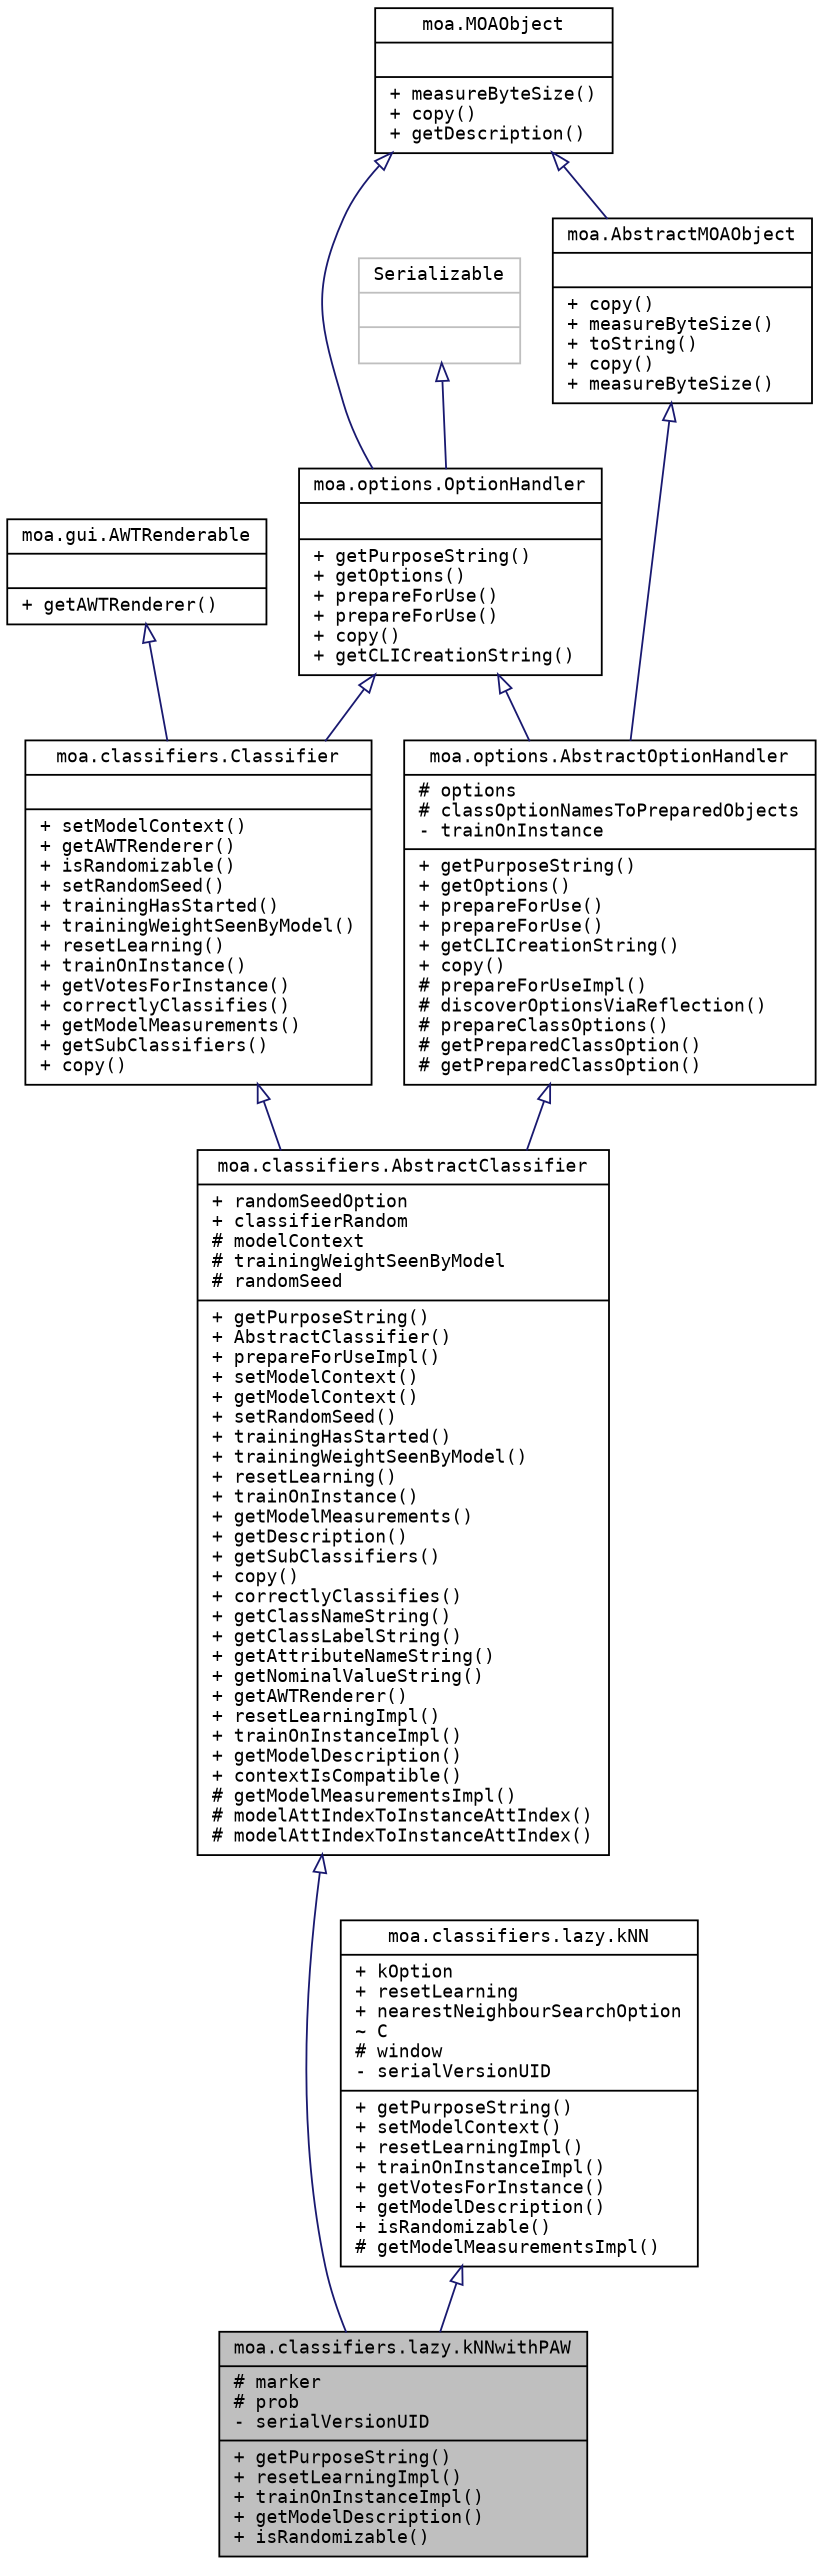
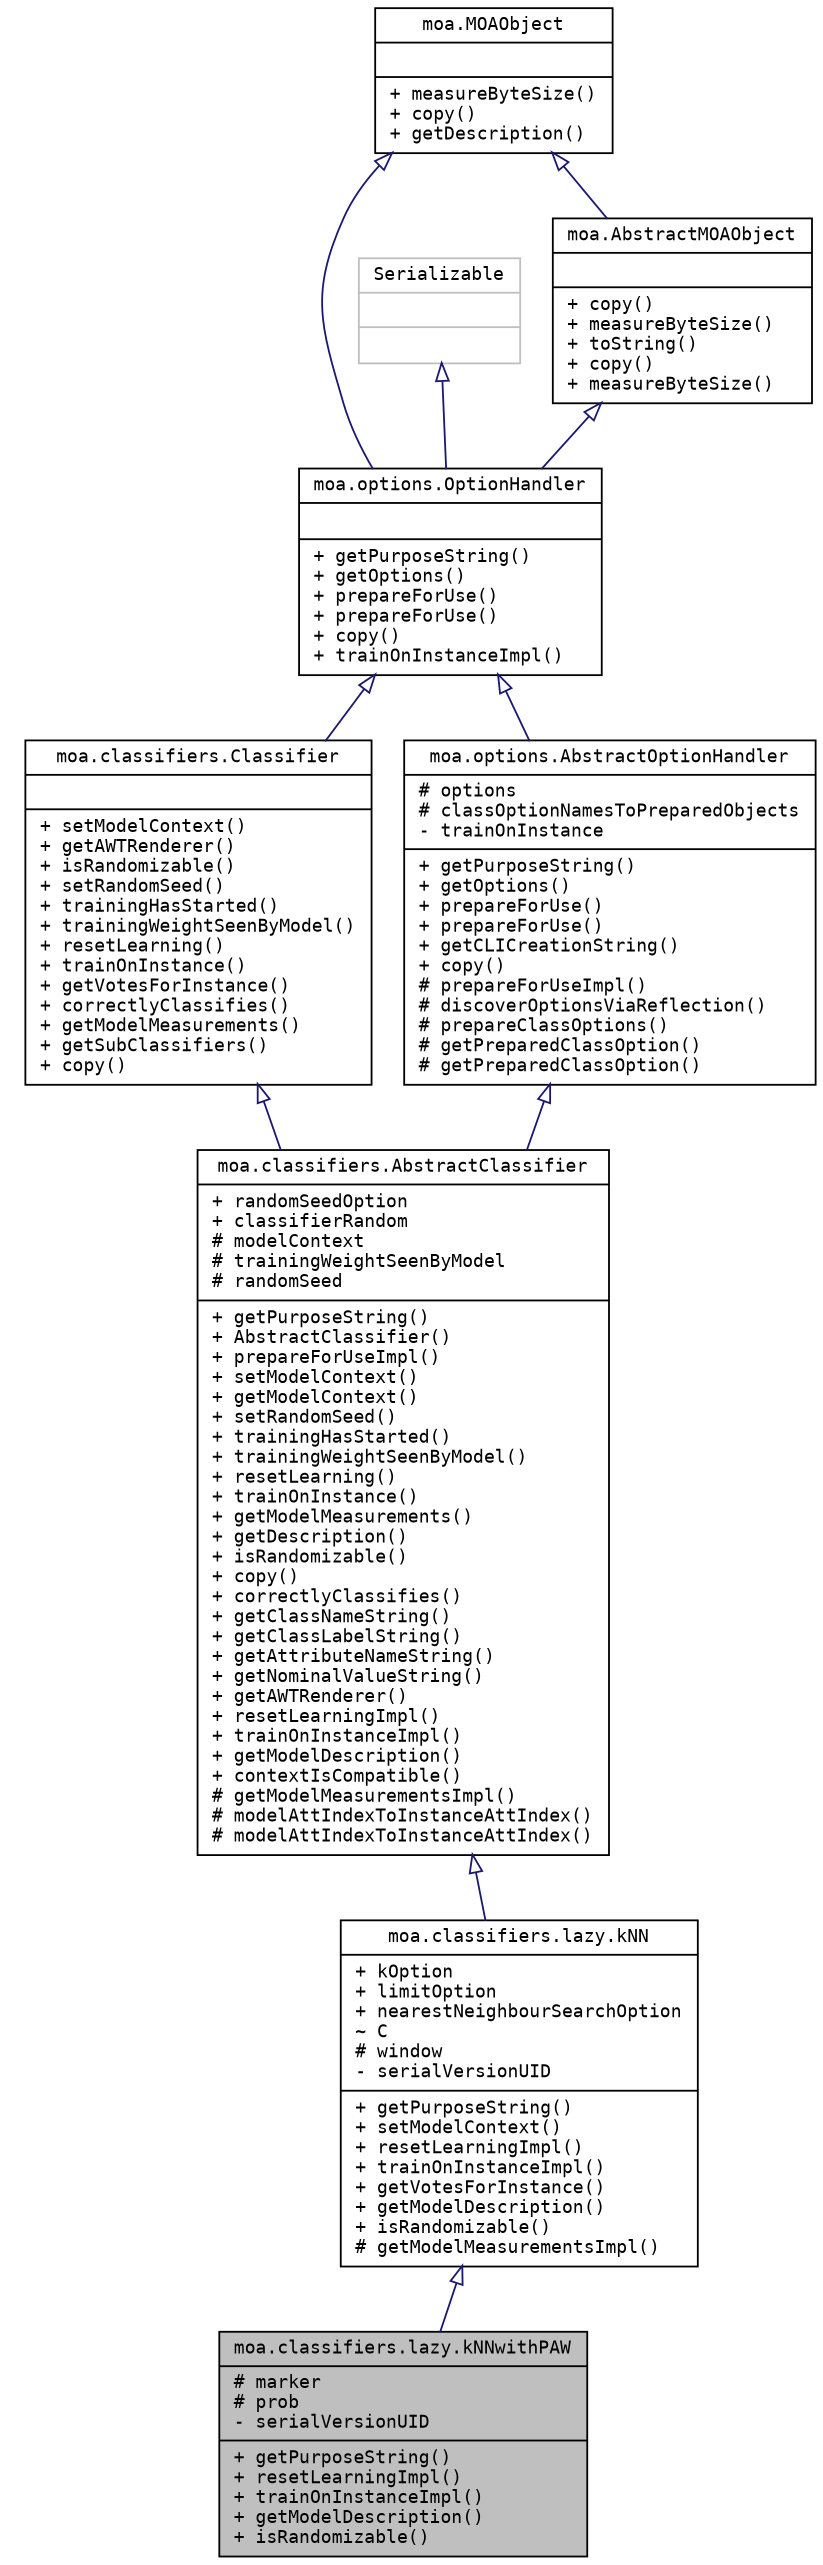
node "moa.gui.AWTRenderable": removed
edge "moa.options.AbstractOptionHandler" -> "moa.AbstractMOAObject": now "moa.options.OptionHandler" -> "moa.AbstractMOAObject"
node "moa.options.OptionHandler": text "+ getCLICreationString()" -> "+ trainOnInstanceImpl()"
node "moa.classifiers.AbstractClassifier": text "+ getSubClassifiers()" -> "+ isRandomizable()"
node "moa.classifiers.lazy.kNN": text "+ resetLearning" -> "+ limitOption"
edge "moa.classifiers.lazy.kNNwithPAW" -> "moa.classifiers.AbstractClassifier": now "moa.classifiers.lazy.kNN" -> "moa.classifiers.AbstractClassifier"
